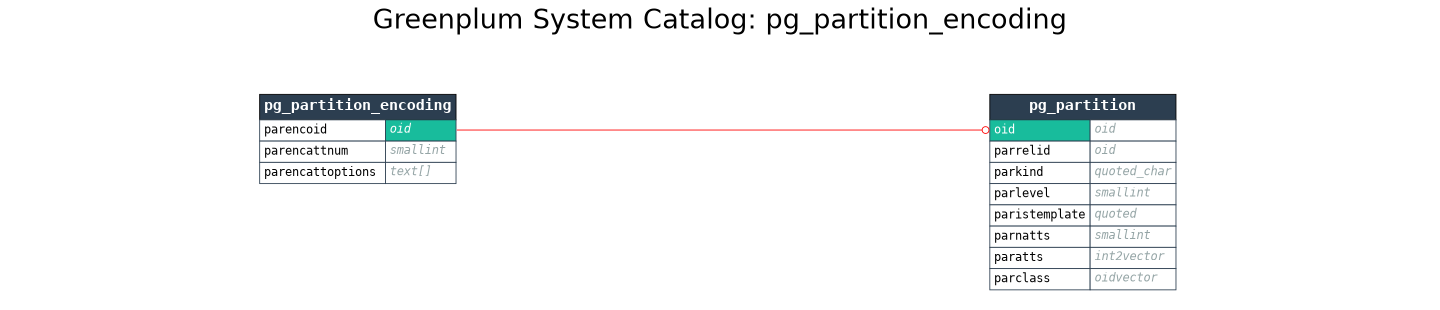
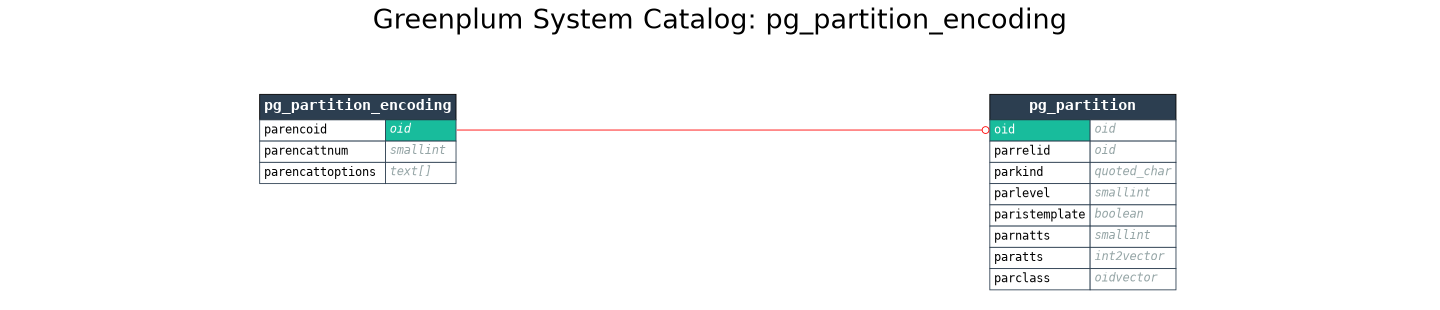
node "pg_partition": text "quoted" -> "boolean"
